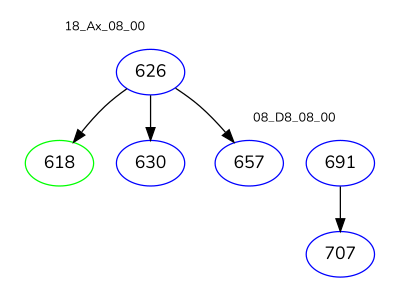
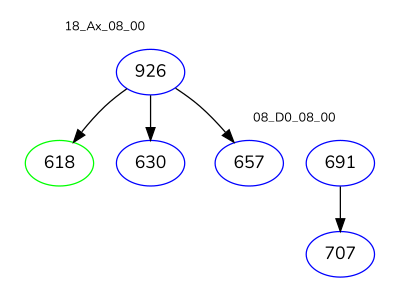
node "626": label "626" -> "926"
cluster "08_D8_08_00": label "08_D8_08_00" -> "08_D0_08_00"
